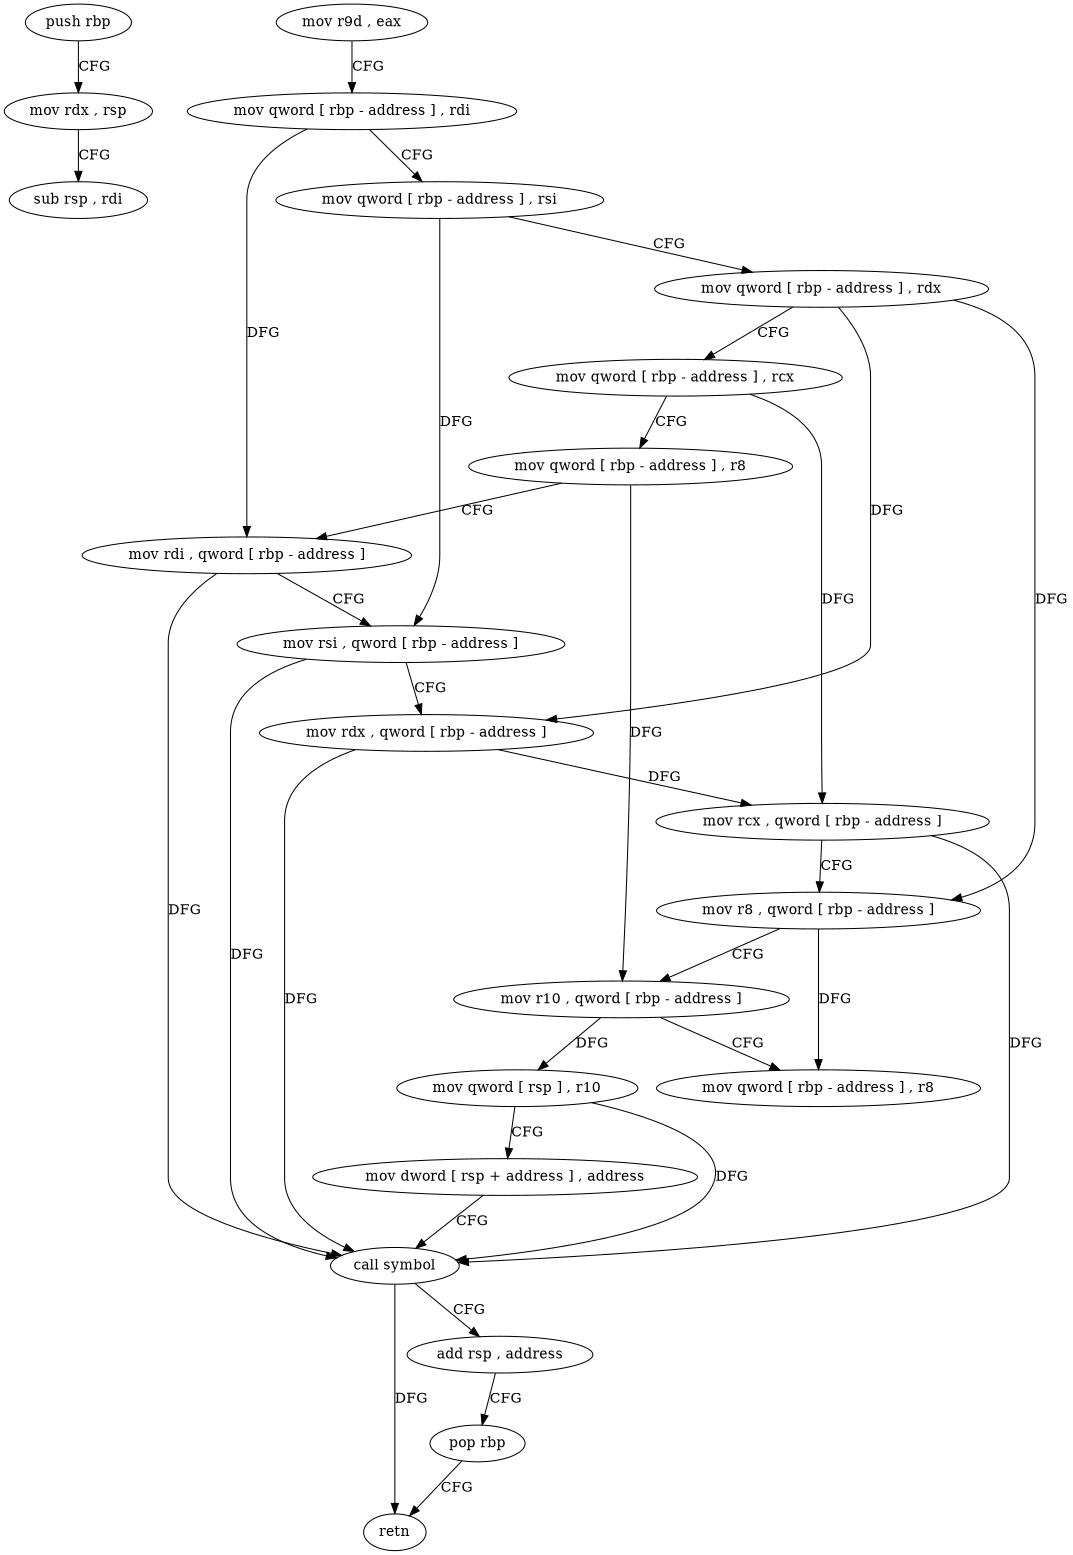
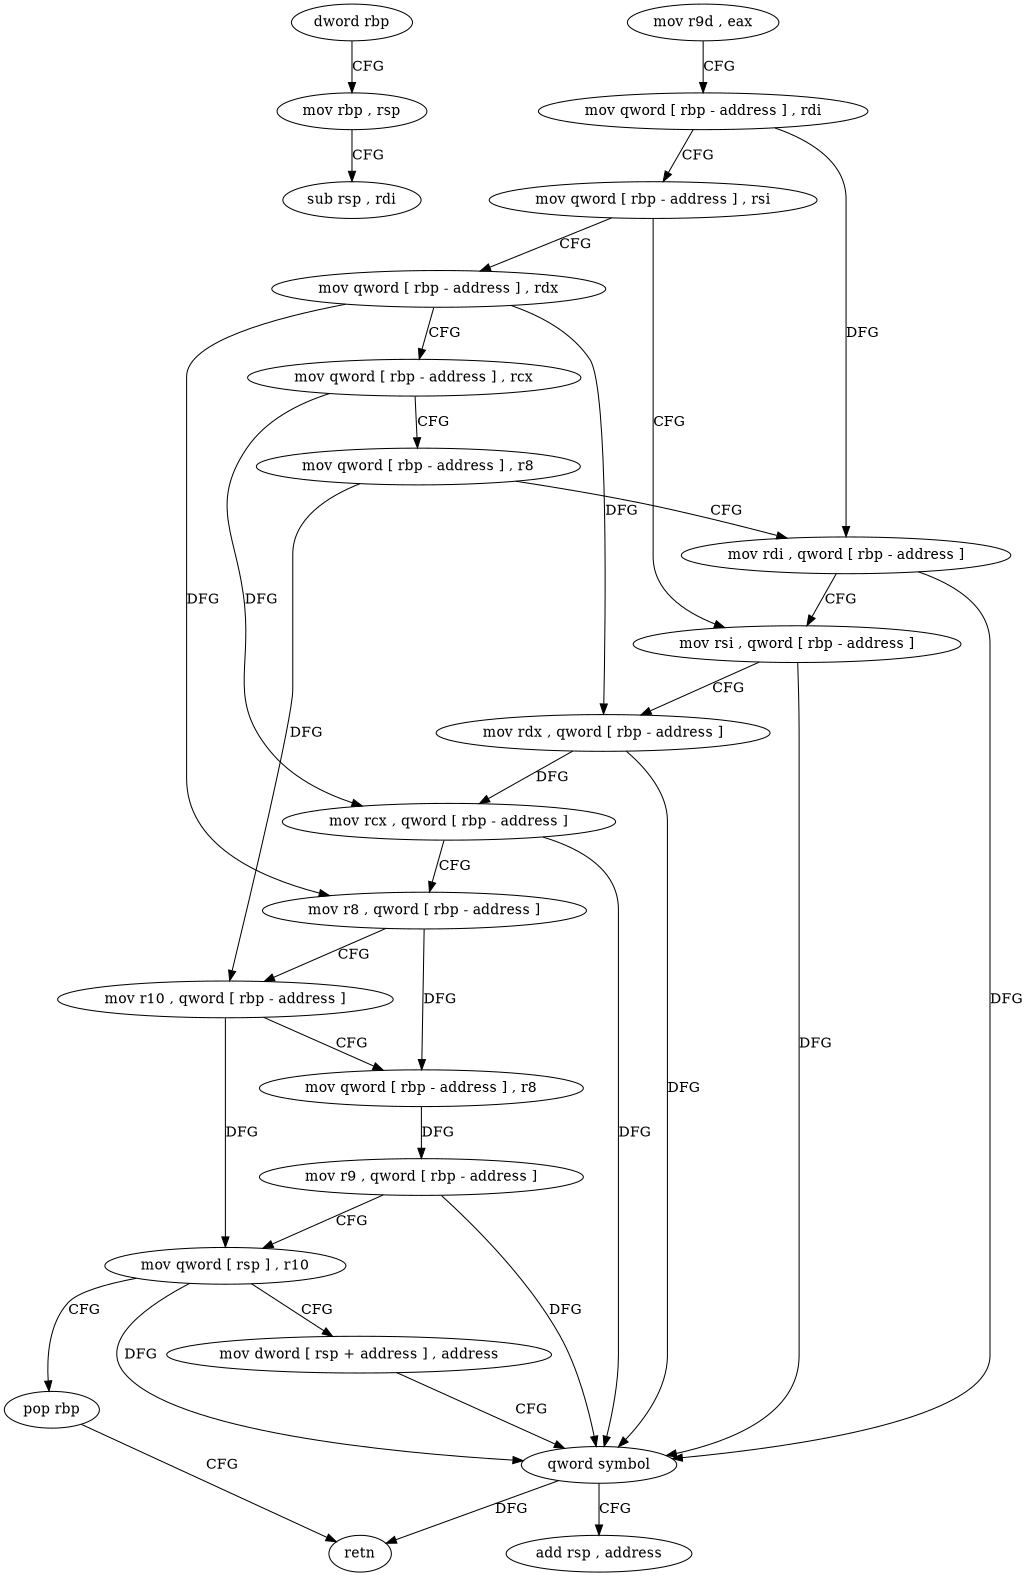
node "push rbp": label "push rbp" -> "dword rbp"
node "mov rdx , rsp": label "mov rdx , rsp" -> "mov rbp , rsp"
edge "mov qword [ rbp - address ] , rsi" -> "mov rsi , qword [ rbp - address ]": label "DFG" -> "CFG"
node "mov r9 , qword [ rbp - address ]": added
node "call symbol": label "call symbol" -> "qword symbol"
edge "add rsp , address" -> "pop rbp": now "mov qword [ rsp ] , r10" -> "pop rbp"
